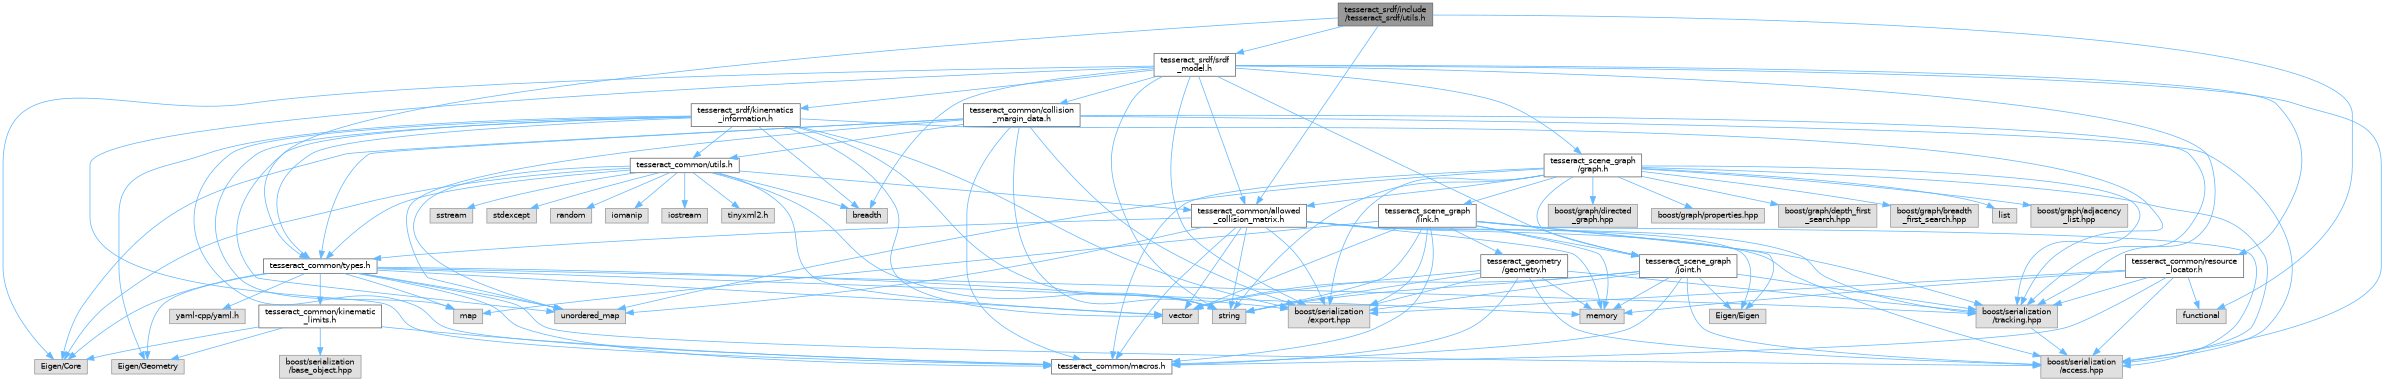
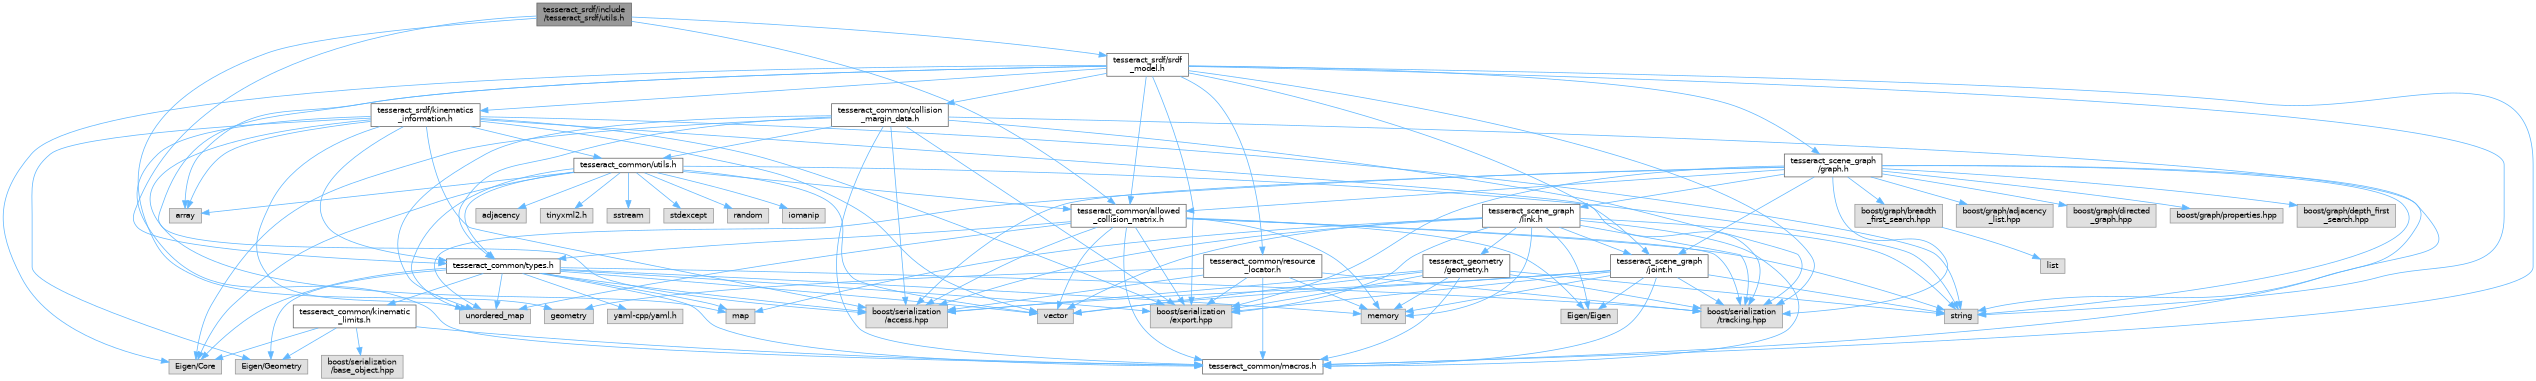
edge "tesseract_scene_graph /graph.h" -> "list": now "boost/graph/breadth _first_search.hpp" -> "list"
node "iostream": label "iostream" -> "adjacency"
node "breadth": label "breadth" -> "array"
node "functional": label "functional" -> "geometry"
edge "boost/serialization /tracking.hpp" -> "boost/serialization /access.hpp": now "tesseract_srdf/kinematics _information.h" -> "boost/serialization /access.hpp"
